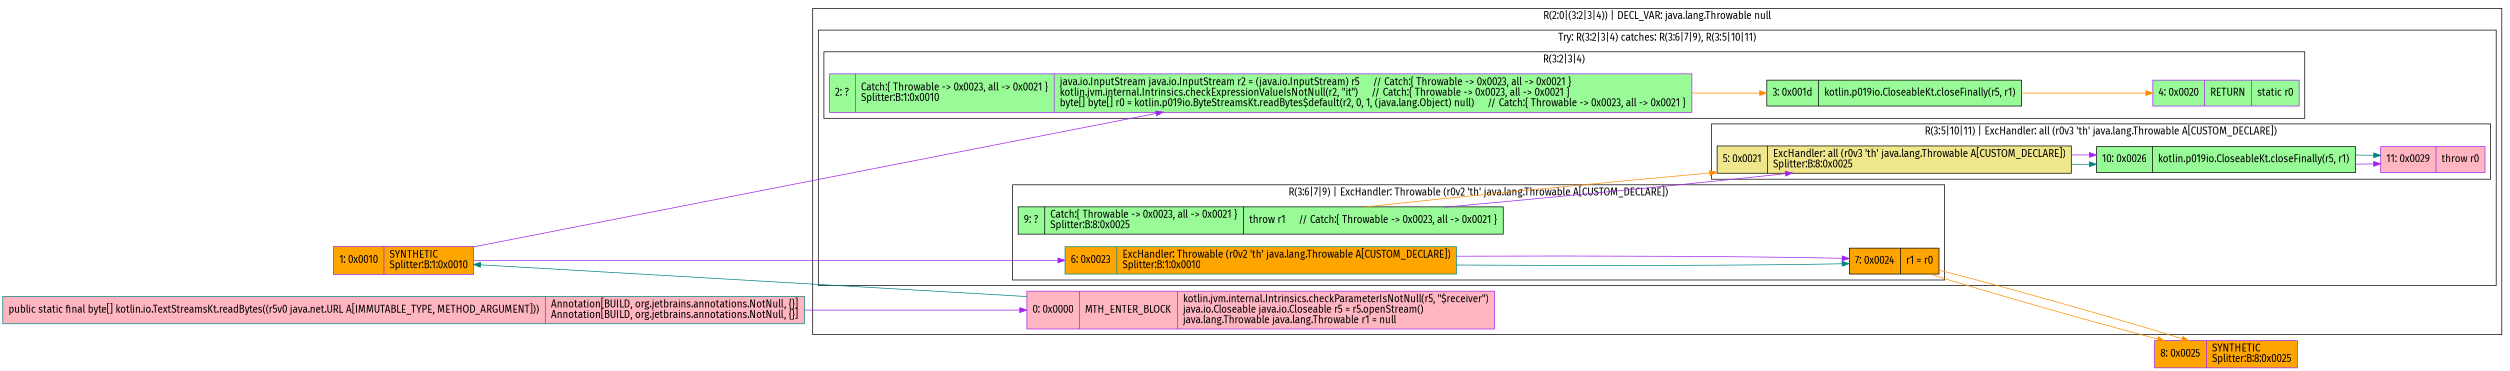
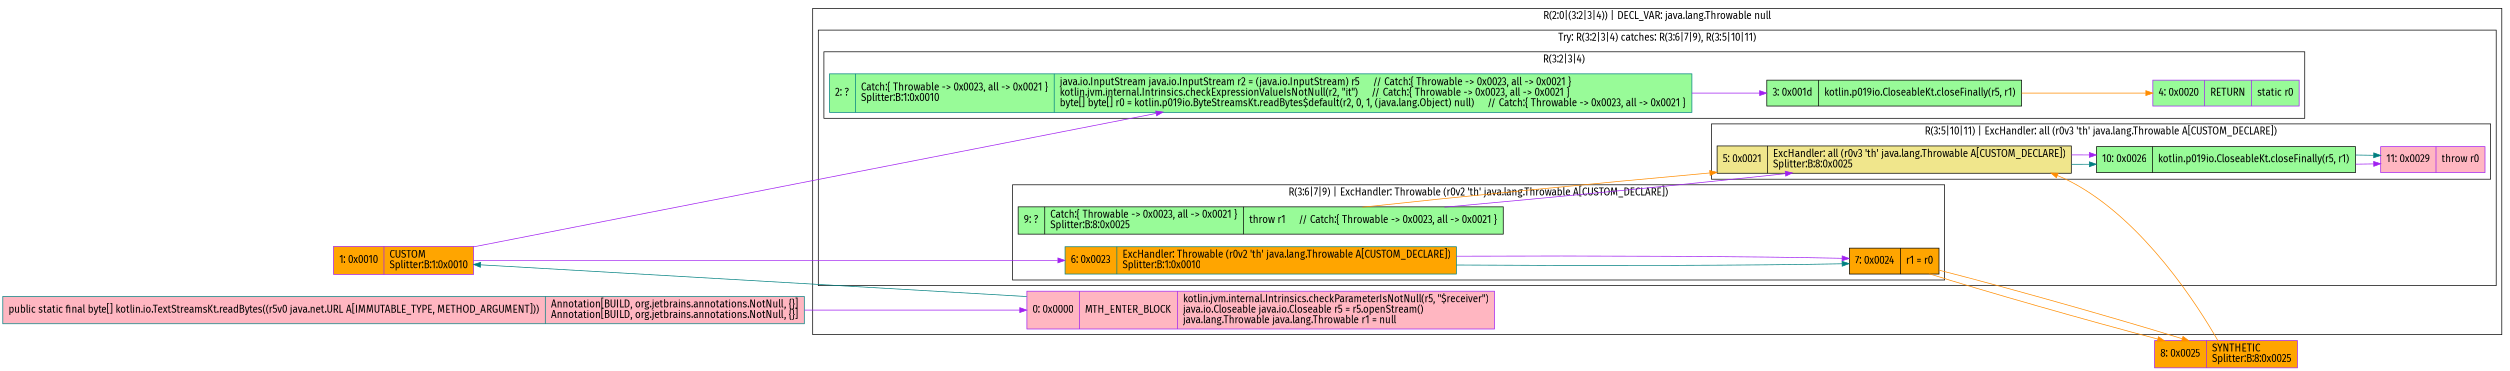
node "2: ?": color purple -> teal
edge "2: ?" -> "3: 0x001d": color darkorange -> purple
edge "8: 0x0025" -> "5: 0x0021": added
node "1: 0x0010": text "SYNTHETIC" -> "CUSTOM"
